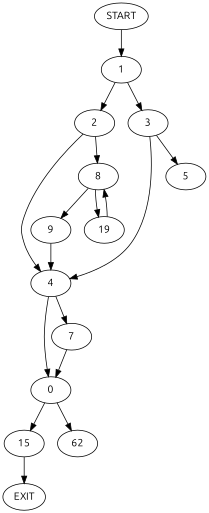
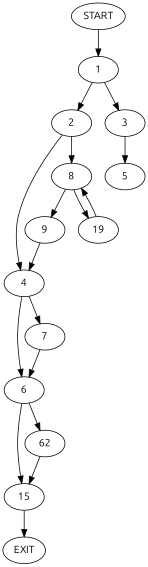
edge "3" -> "4": removed
node "0": label "0" -> "6"
edge "62" -> "15": added
